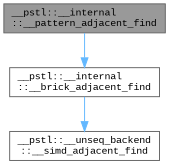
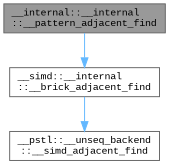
node "__pstl::__internal ::__pattern_adjacent_find": label "__pstl::__internal ::__pattern_adjacent_find" -> "__internal::__internal ::__pattern_adjacent_find"
node "__pstl::__internal ::__brick_adjacent_find": label "__pstl::__internal ::__brick_adjacent_find" -> "__simd::__internal ::__brick_adjacent_find"
